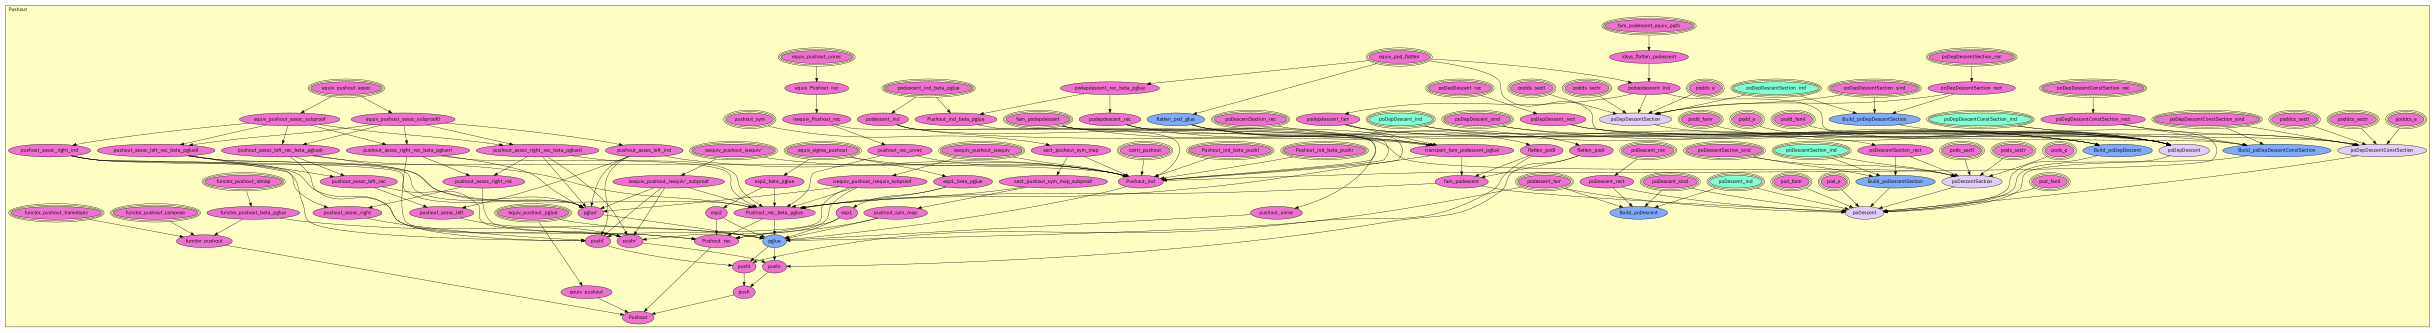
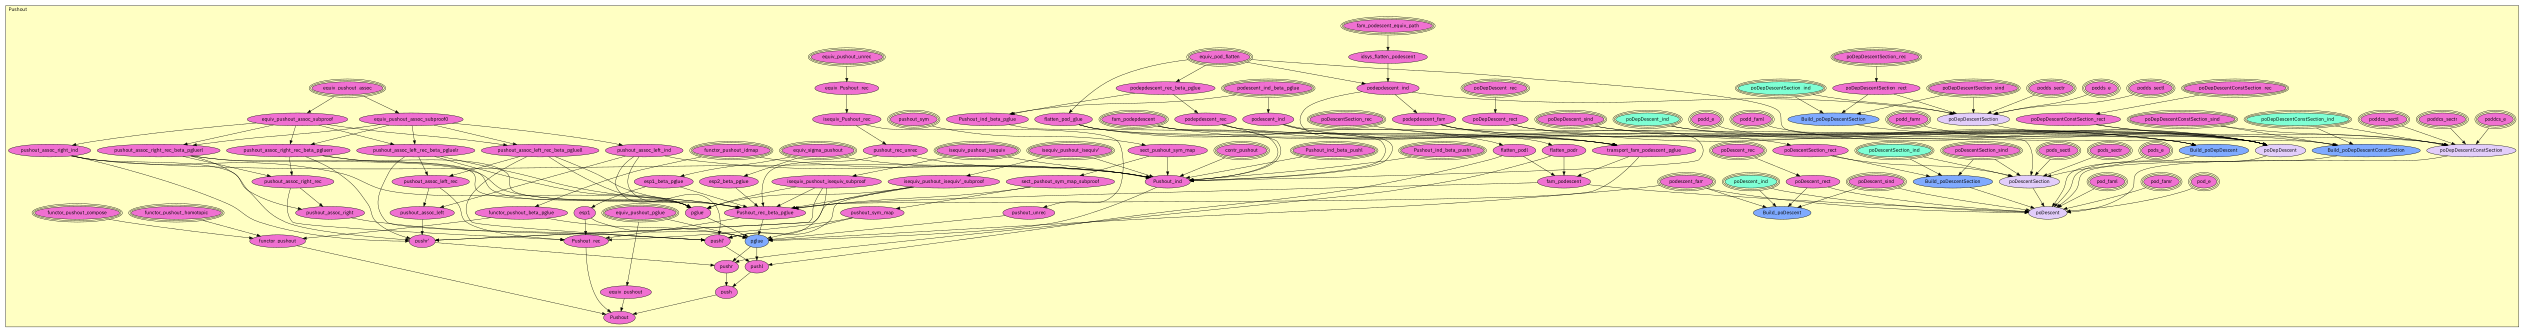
node "flatten_pod_glue": fillcolor #7faaff -> #f070d1
edge "functor_pushout_idmap" -> "Pushout_ind": added
node "esp2": removed
